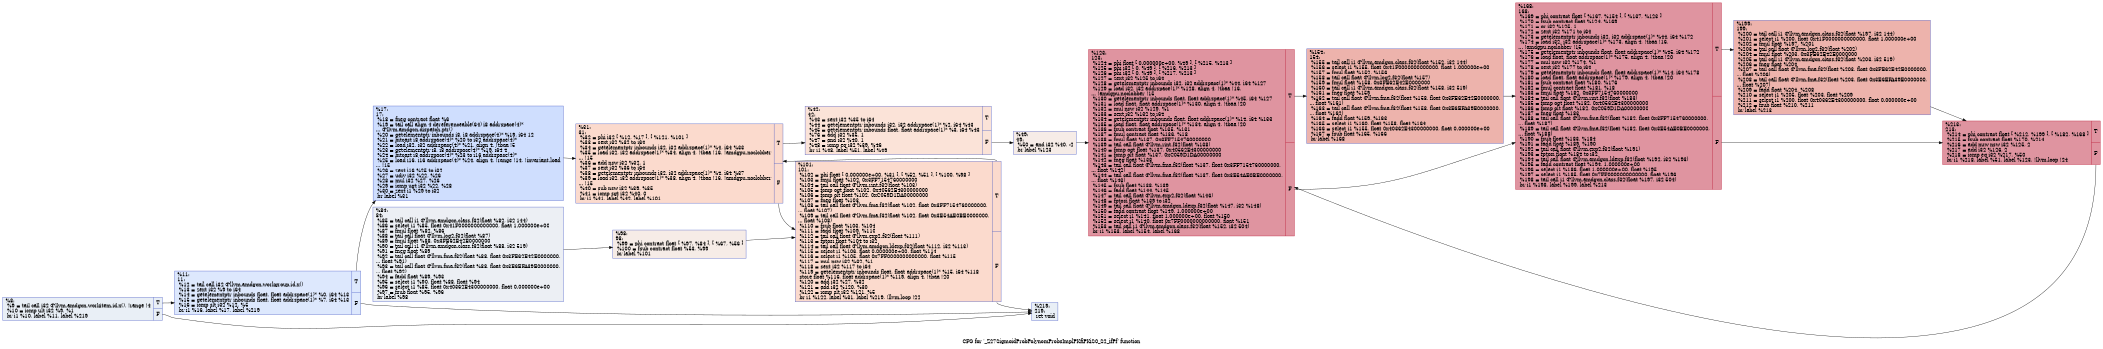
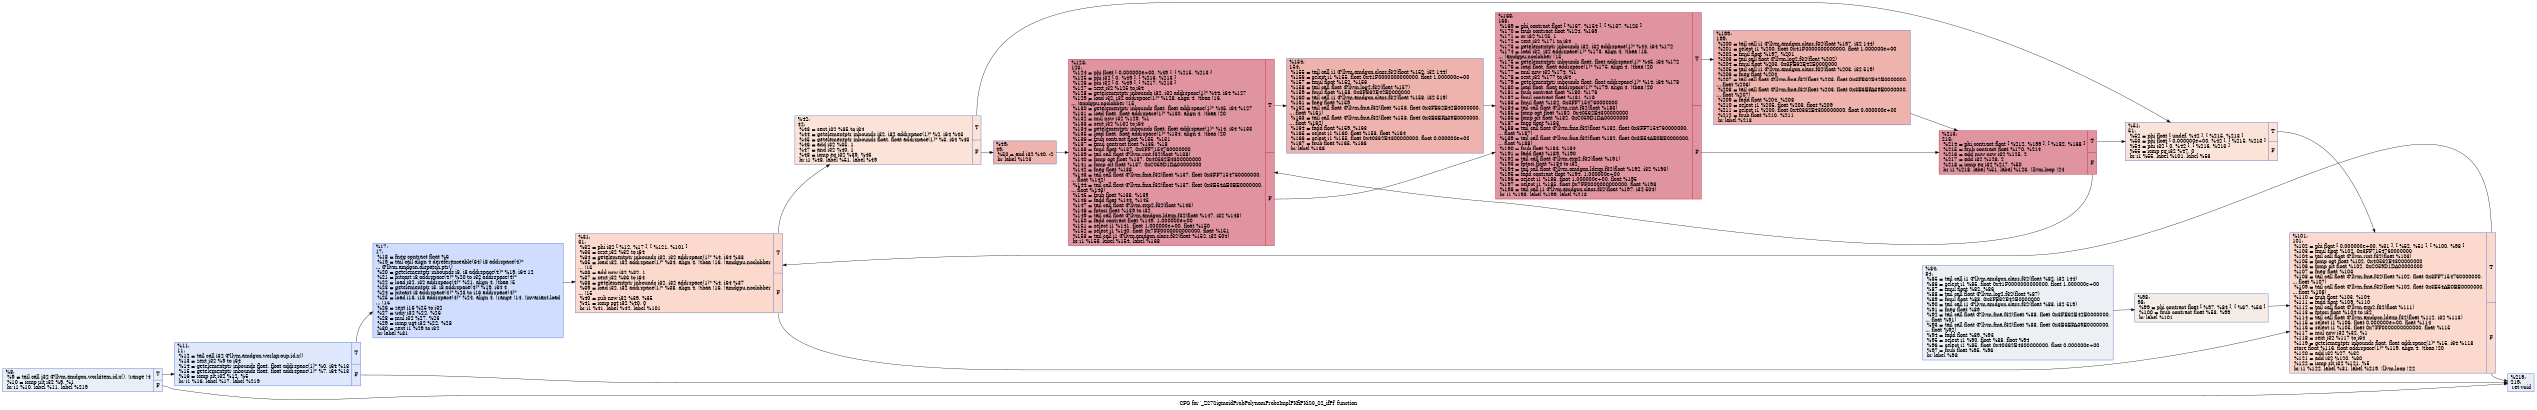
node "%42:": text "%76 = add i32 %35, 1" -> "%46 = add i32 %35, 1"
node "%51:": added
node "%49:": fillcolor #ead5c970 -> #d6524470
